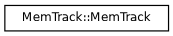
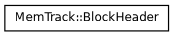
node "MemTrack::MemTrack": label "MemTrack::MemTrack" -> "MemTrack::BlockHeader"
